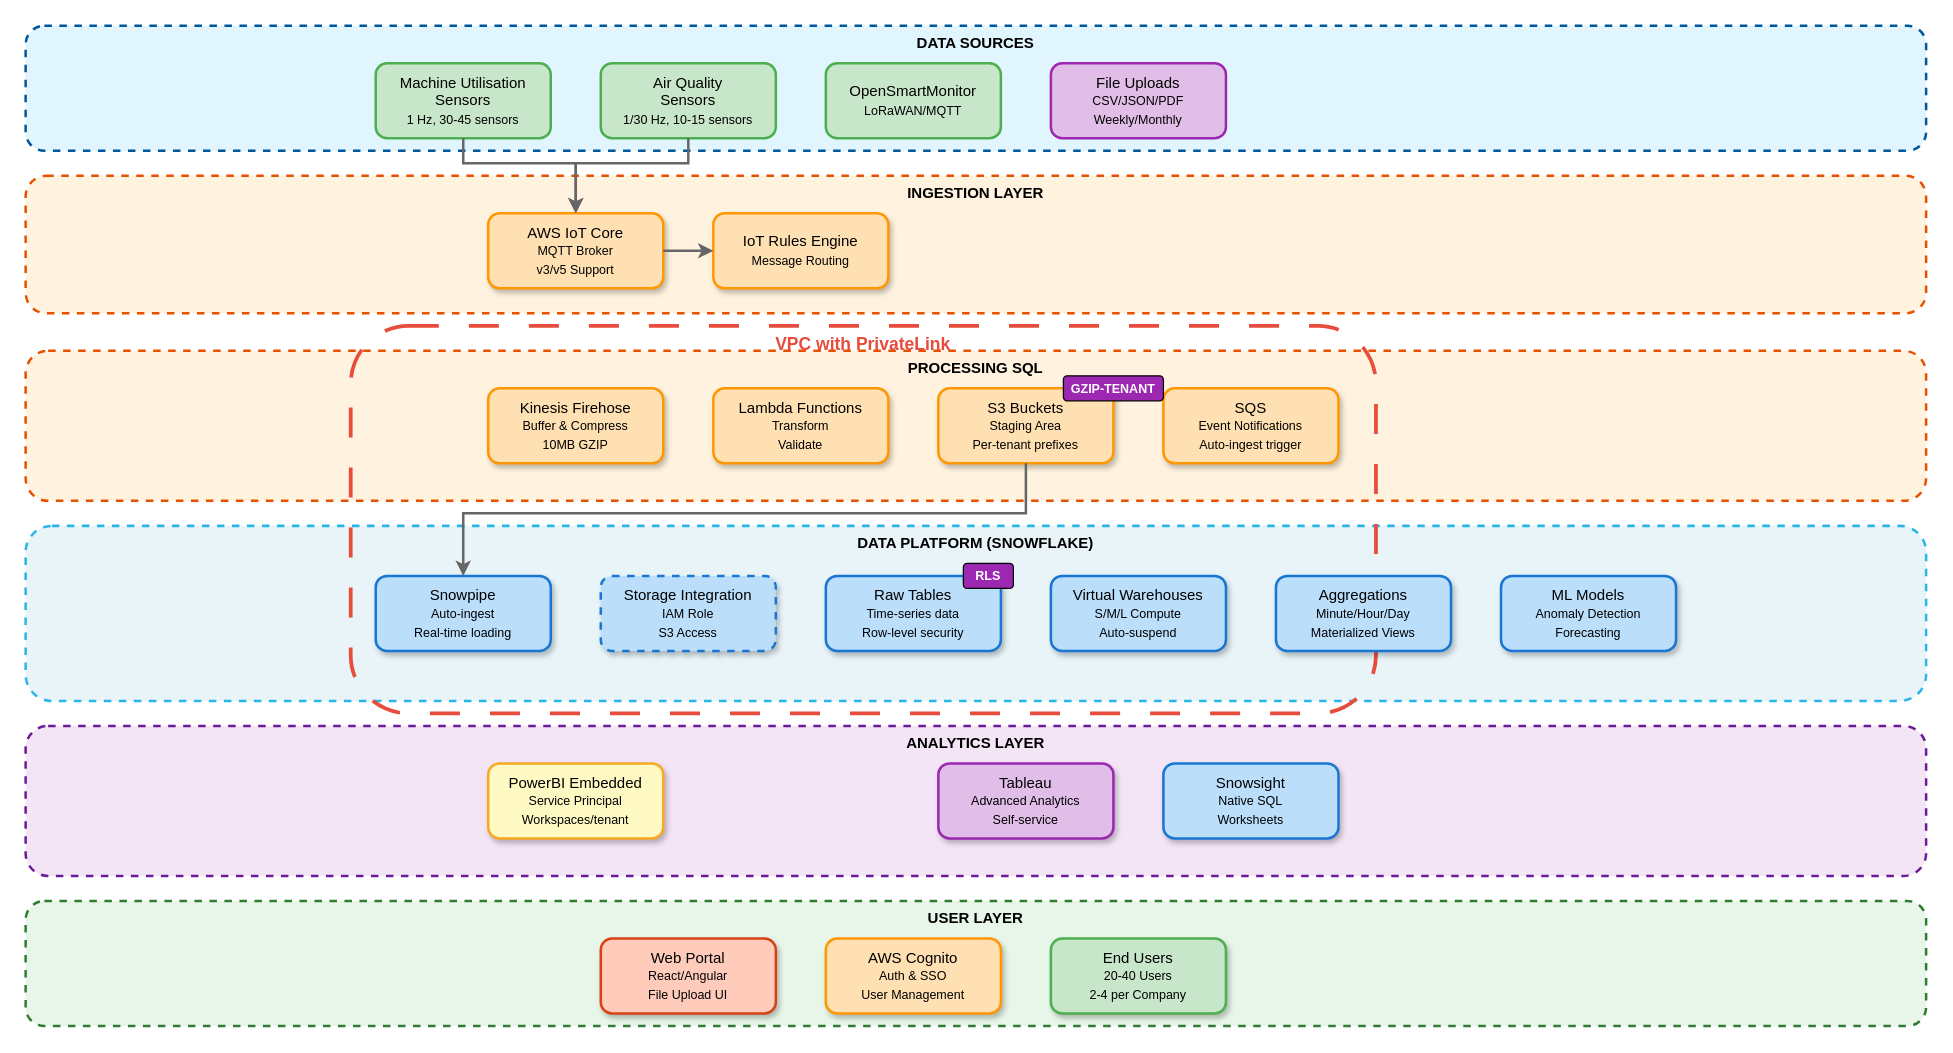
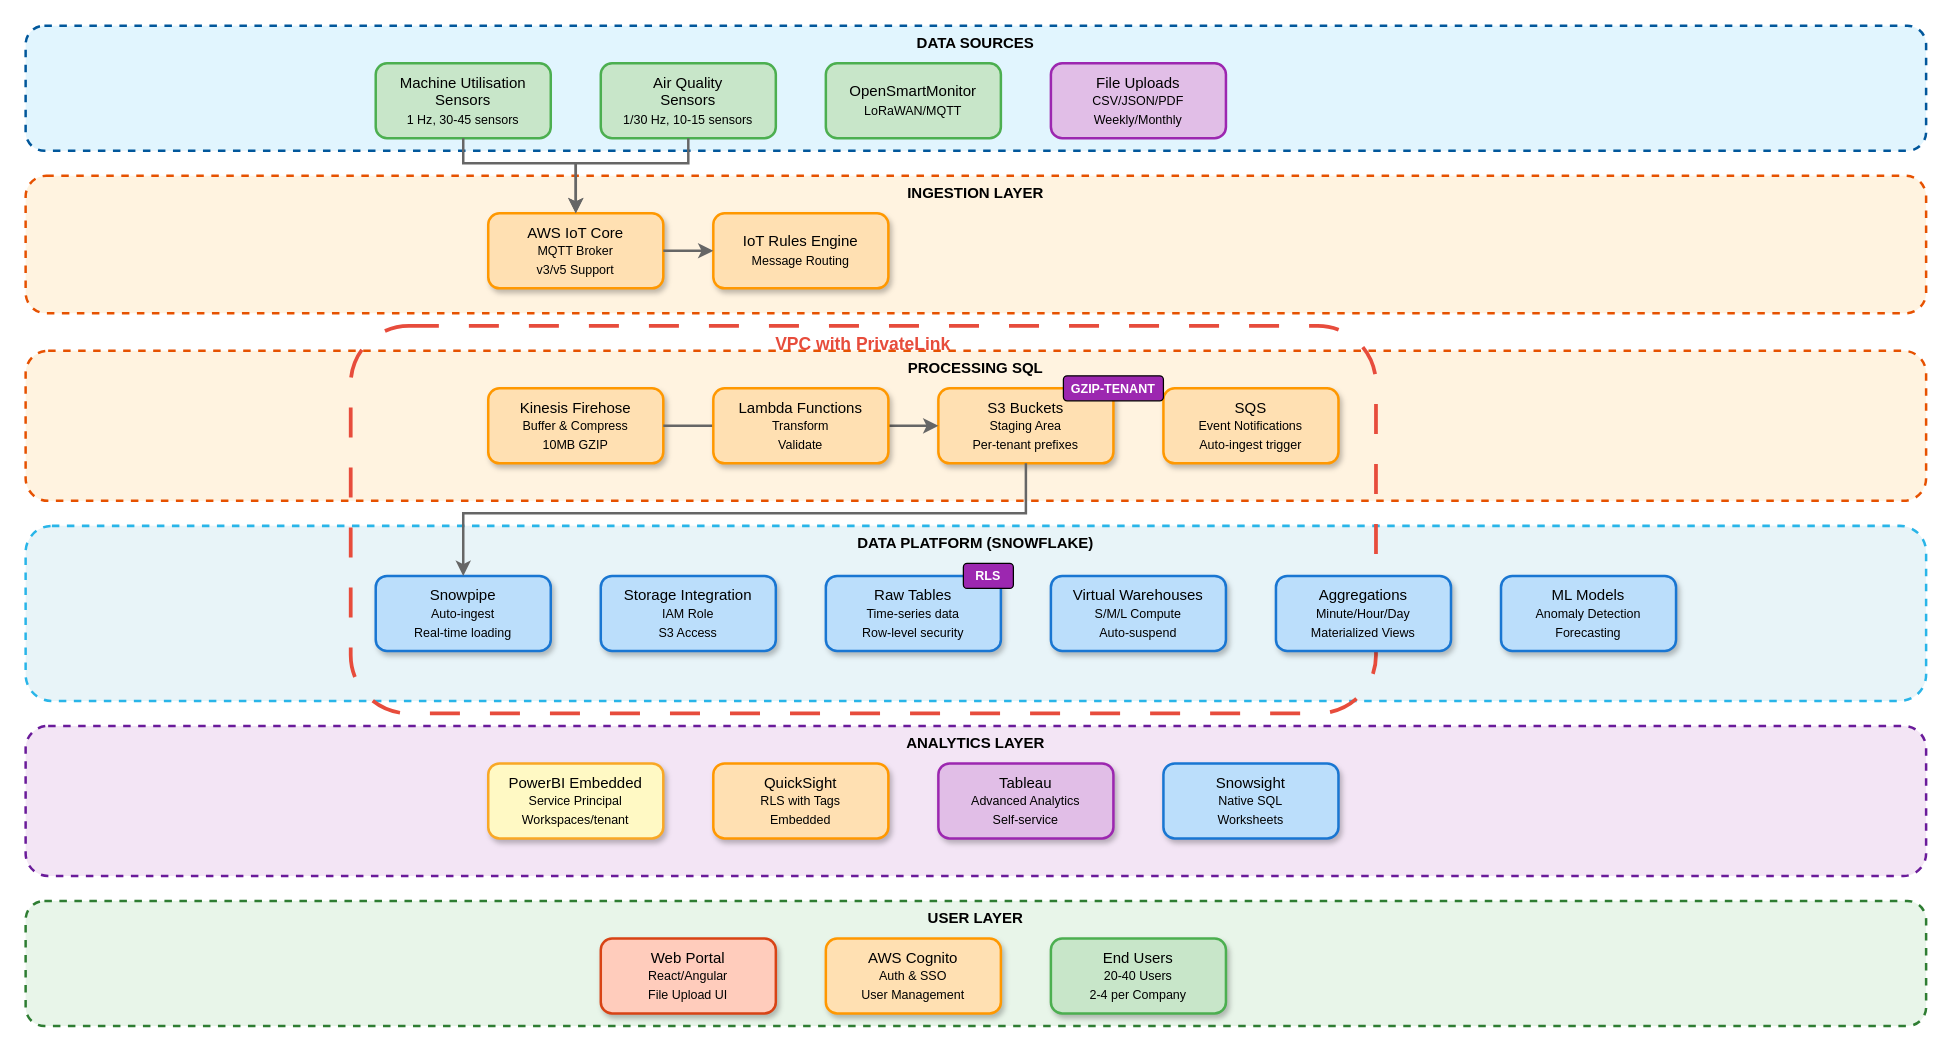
edge "Kinesis Firehose Buffer & Compress 10MB GZIP" -> "S3 Buckets Staging Area Per-tenant prefixes": added
node "Storage Integration IAM Role S3 Access": style dashed -> solid
node "QuickSight RLS with Tags Embedded": added
